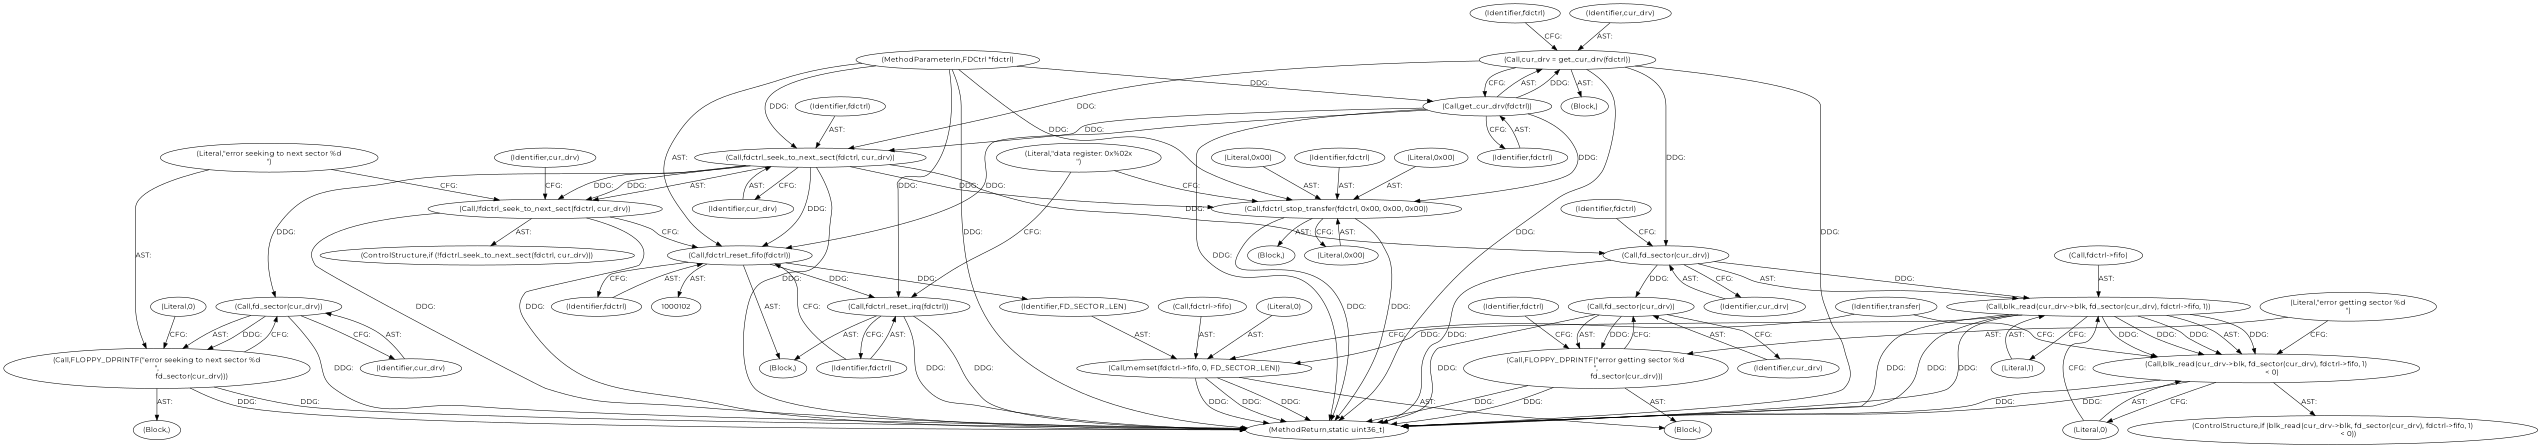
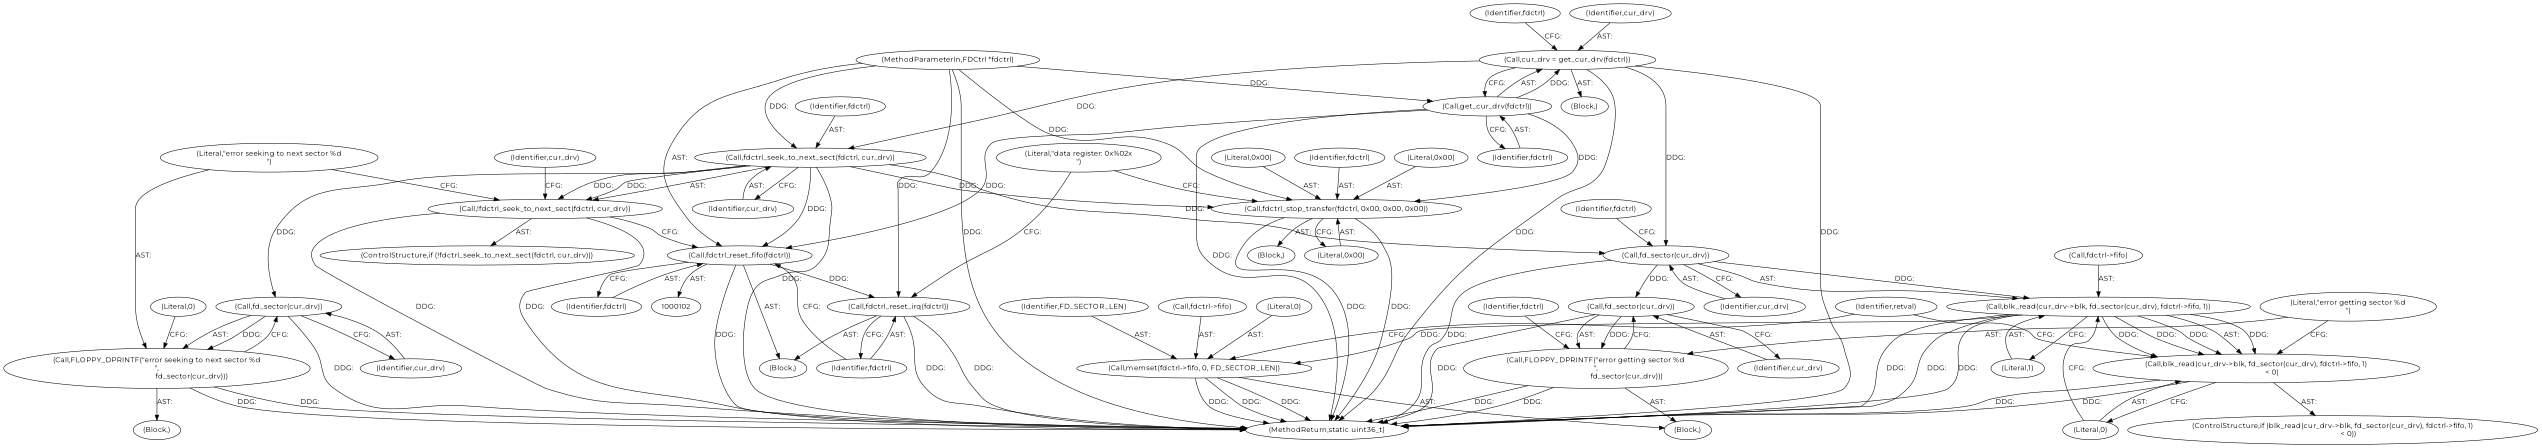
edge "(Call,get_cur_drv(fdctrl))" -> "(Call,fdctrl_seek_to_next_sect(fdctrl, cur_drv))": removed, label "DDG:"
edge "(Call,fdctrl_reset_fifo(fdctrl))" -> "(Identifier,FD_SECTOR_LEN)": now "(Call,fdctrl_reset_fifo(fdctrl))" -> "(MethodReturn,static uint36_t)"
node "(Identifier,transfer)": label "(Identifier,transfer)" -> "(Identifier,retval)"
